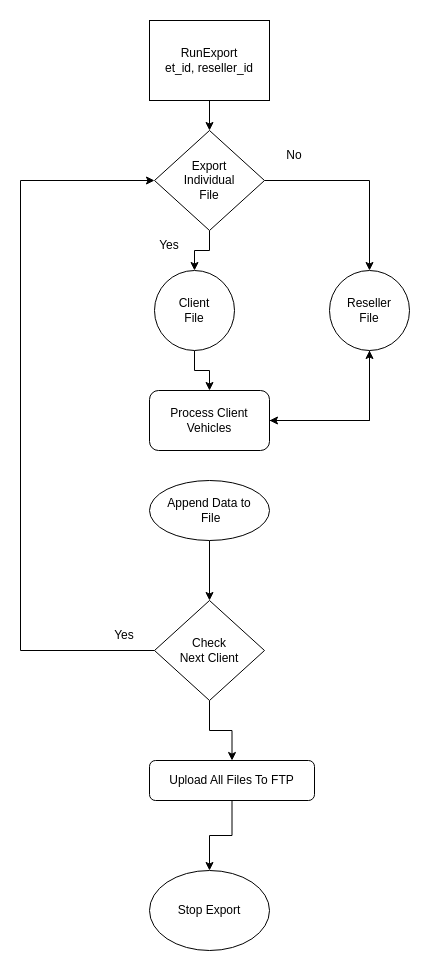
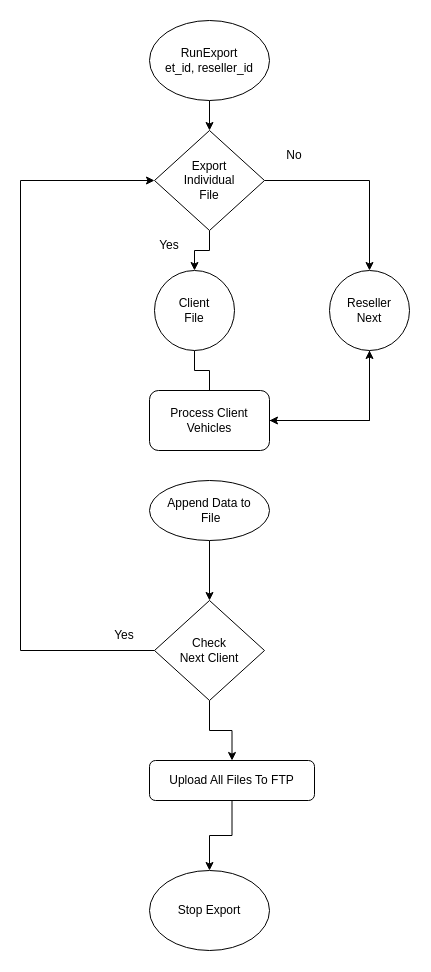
node "RunExportet_id, reseller_id": shape rectangle -> ellipse
node "Reseller File": label "Reseller File" -> "Reseller Next"
edge "Client File" -> "Process Client Vehicles": arrowhead classic -> none
